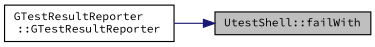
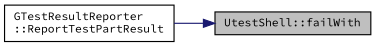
node "GTestResultReporter ::GTestResultReporter": label "GTestResultReporter ::GTestResultReporter" -> "GTestResultReporter ::ReportTestPartResult"
